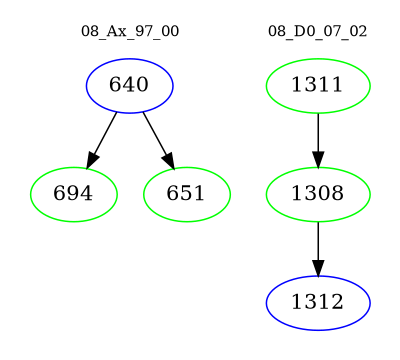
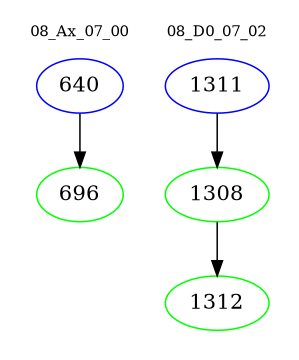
cluster "08_Ax_97_00": label "08_Ax_97_00" -> "08_Ax_07_00"
node "1311": color green -> blue
node "694": label "694" -> "696"
node "651": removed
node "1312": color blue -> green
